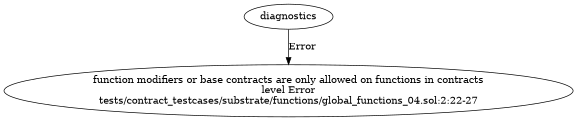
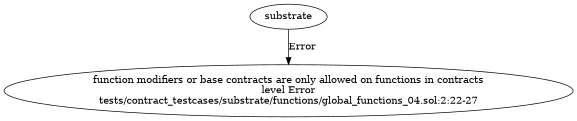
node "diagnostics": label "diagnostics" -> "substrate"
